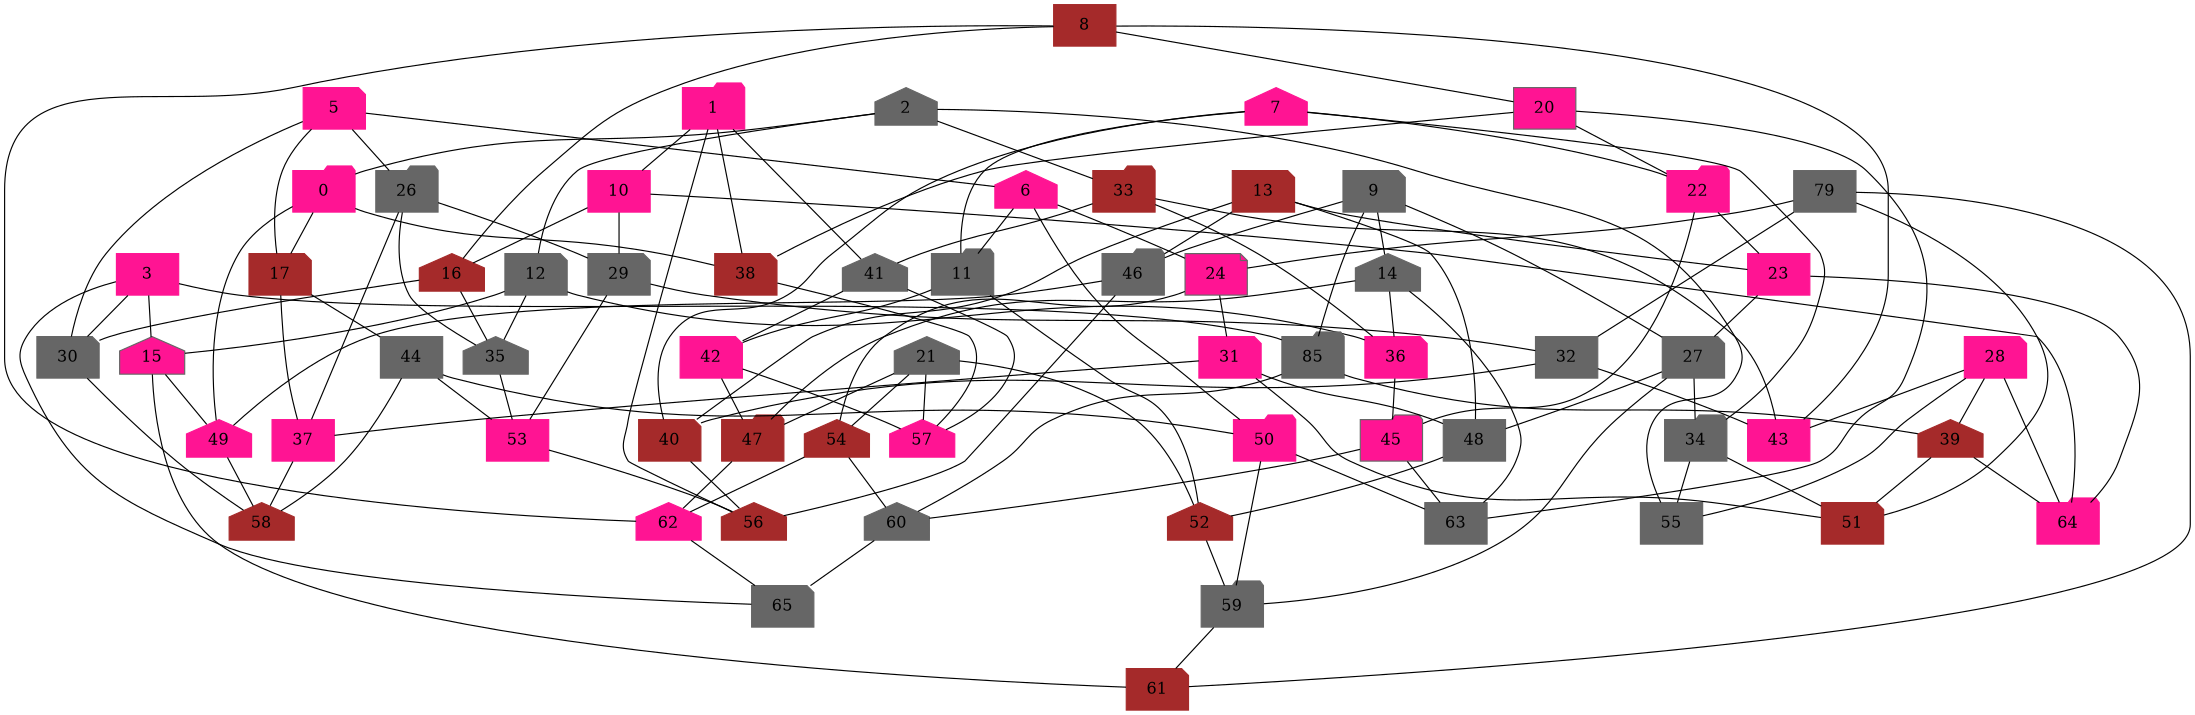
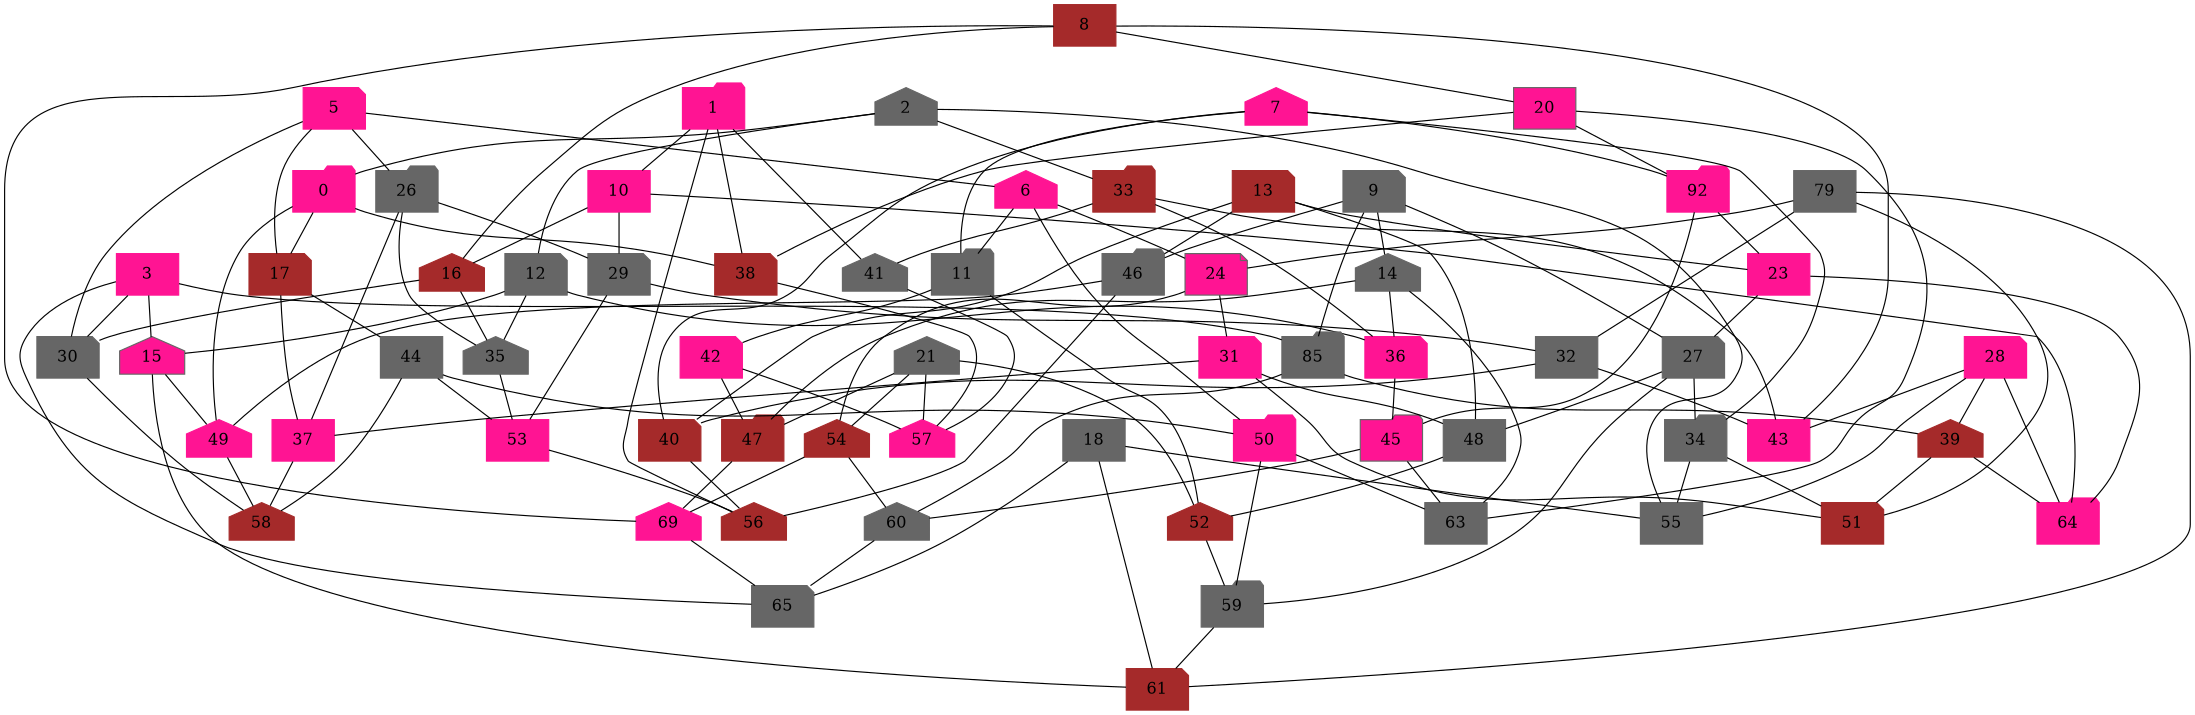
node "22": label "22" -> "92"
edge "41" -- "42": removed
node "18": added
node "62": label "62" -> "69"
